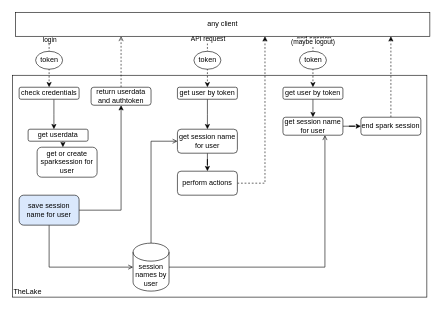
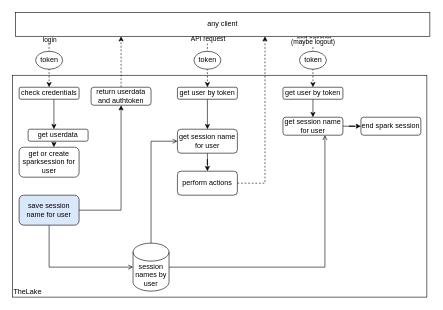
edge "return userdata and authtoken" -> "any client": arrowhead open -> classic
edge "end spark session" -> "any client": removed
node "get or create sparksession for user": moved (67, 162) -> (49, 162)
